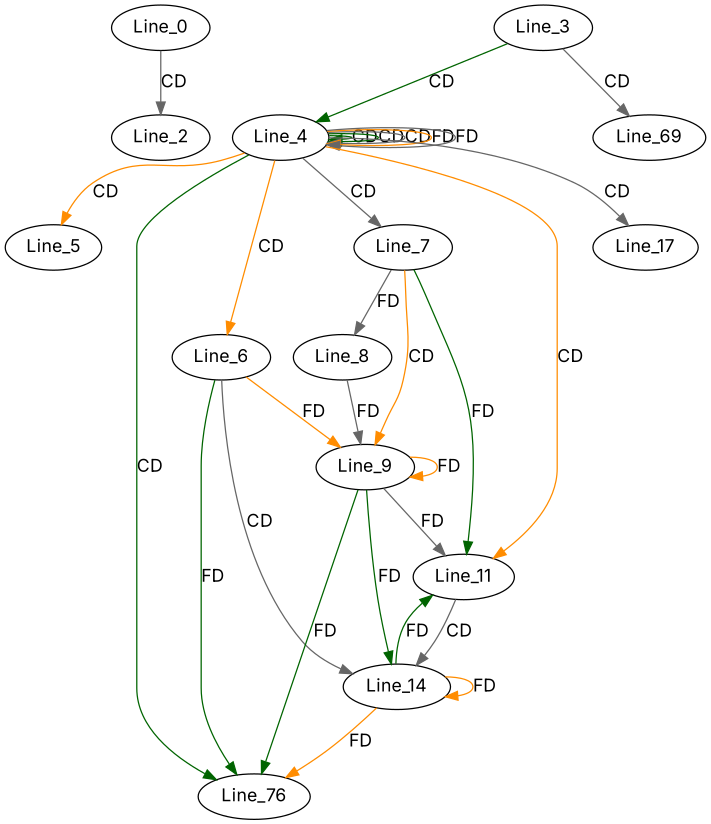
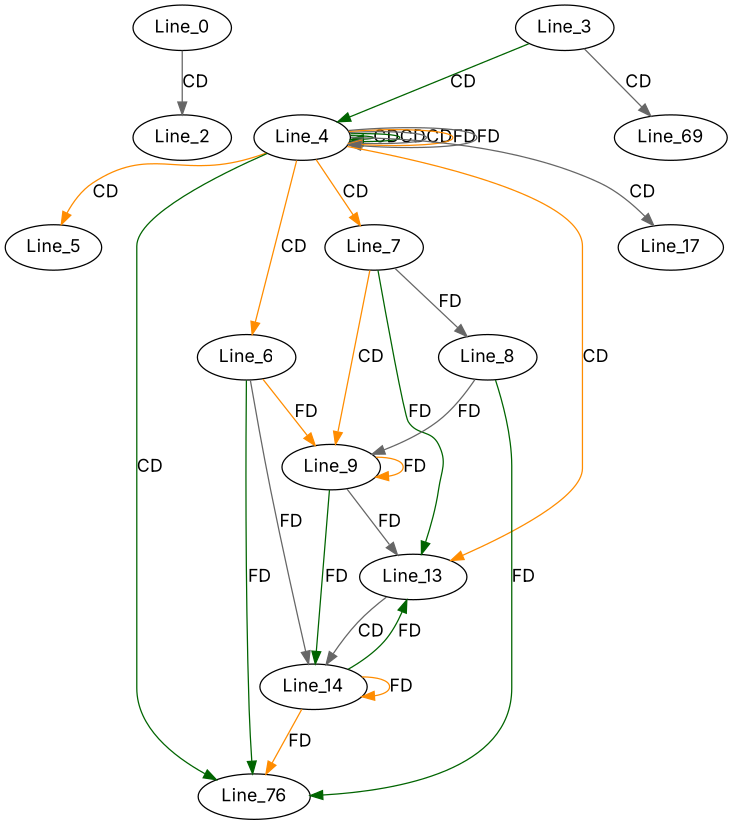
edge "Line_4" -> "Line_7": color gray40 -> darkorange
edge "Line_6" -> "Line_14": label "CD" -> "FD"
node "Line_11": label "Line_11" -> "Line_13"
edge "Line_9" -> "Line_76": now "Line_8" -> "Line_76"
